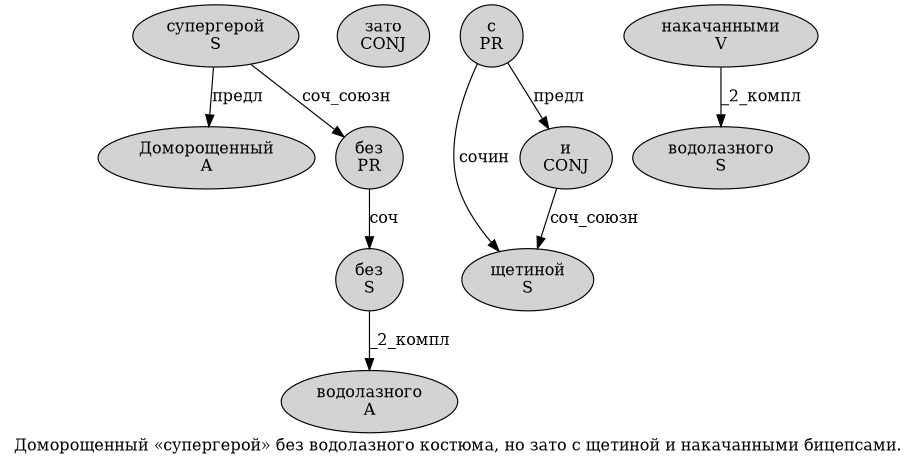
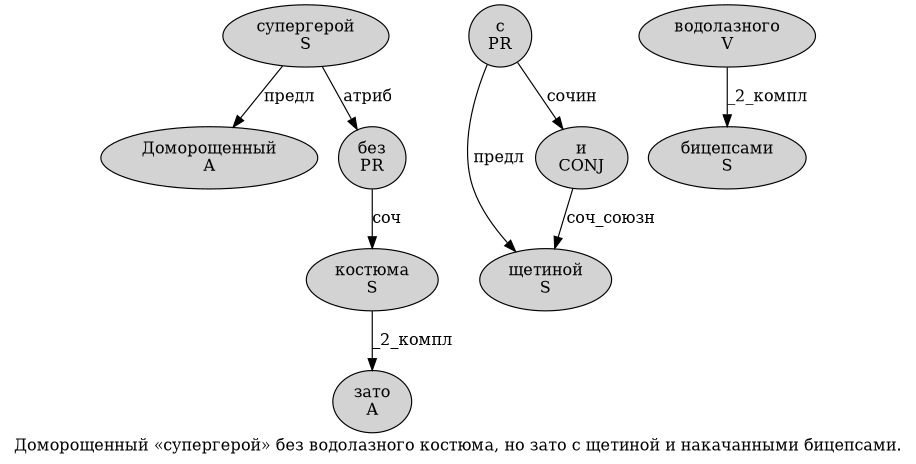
node "зато CONJ": removed
node "накачанными V": label "накачанными V" -> "водолазного V"
edge "супергерой S" -> "без PR": label "соч_союзн" -> "атриб"
edge "с PR" -> "и CONJ": label "предл" -> "сочин"
edge "с PR" -> "щетиной S": label "сочин" -> "предл"
node "водолазного S": label "водолазного S" -> "бицепсами S"
node "без S": label "без S" -> "костюма S"
node "водолазного A": label "водолазного A" -> "зато A"
